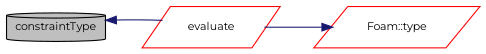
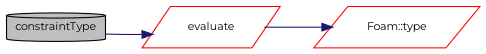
edge "evaluate" -> "constraintType": reversed
